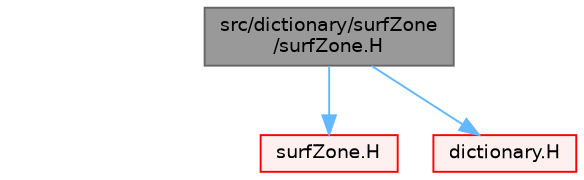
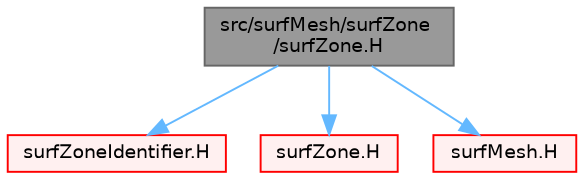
node "src/dictionary/surfZone /surfZone.H": label "src/dictionary/surfZone /surfZone.H" -> "src/surfMesh/surfZone /surfZone.H"
node "surfZoneIdentifier.H": added
node "dictionary.H": label "dictionary.H" -> "surfMesh.H"
